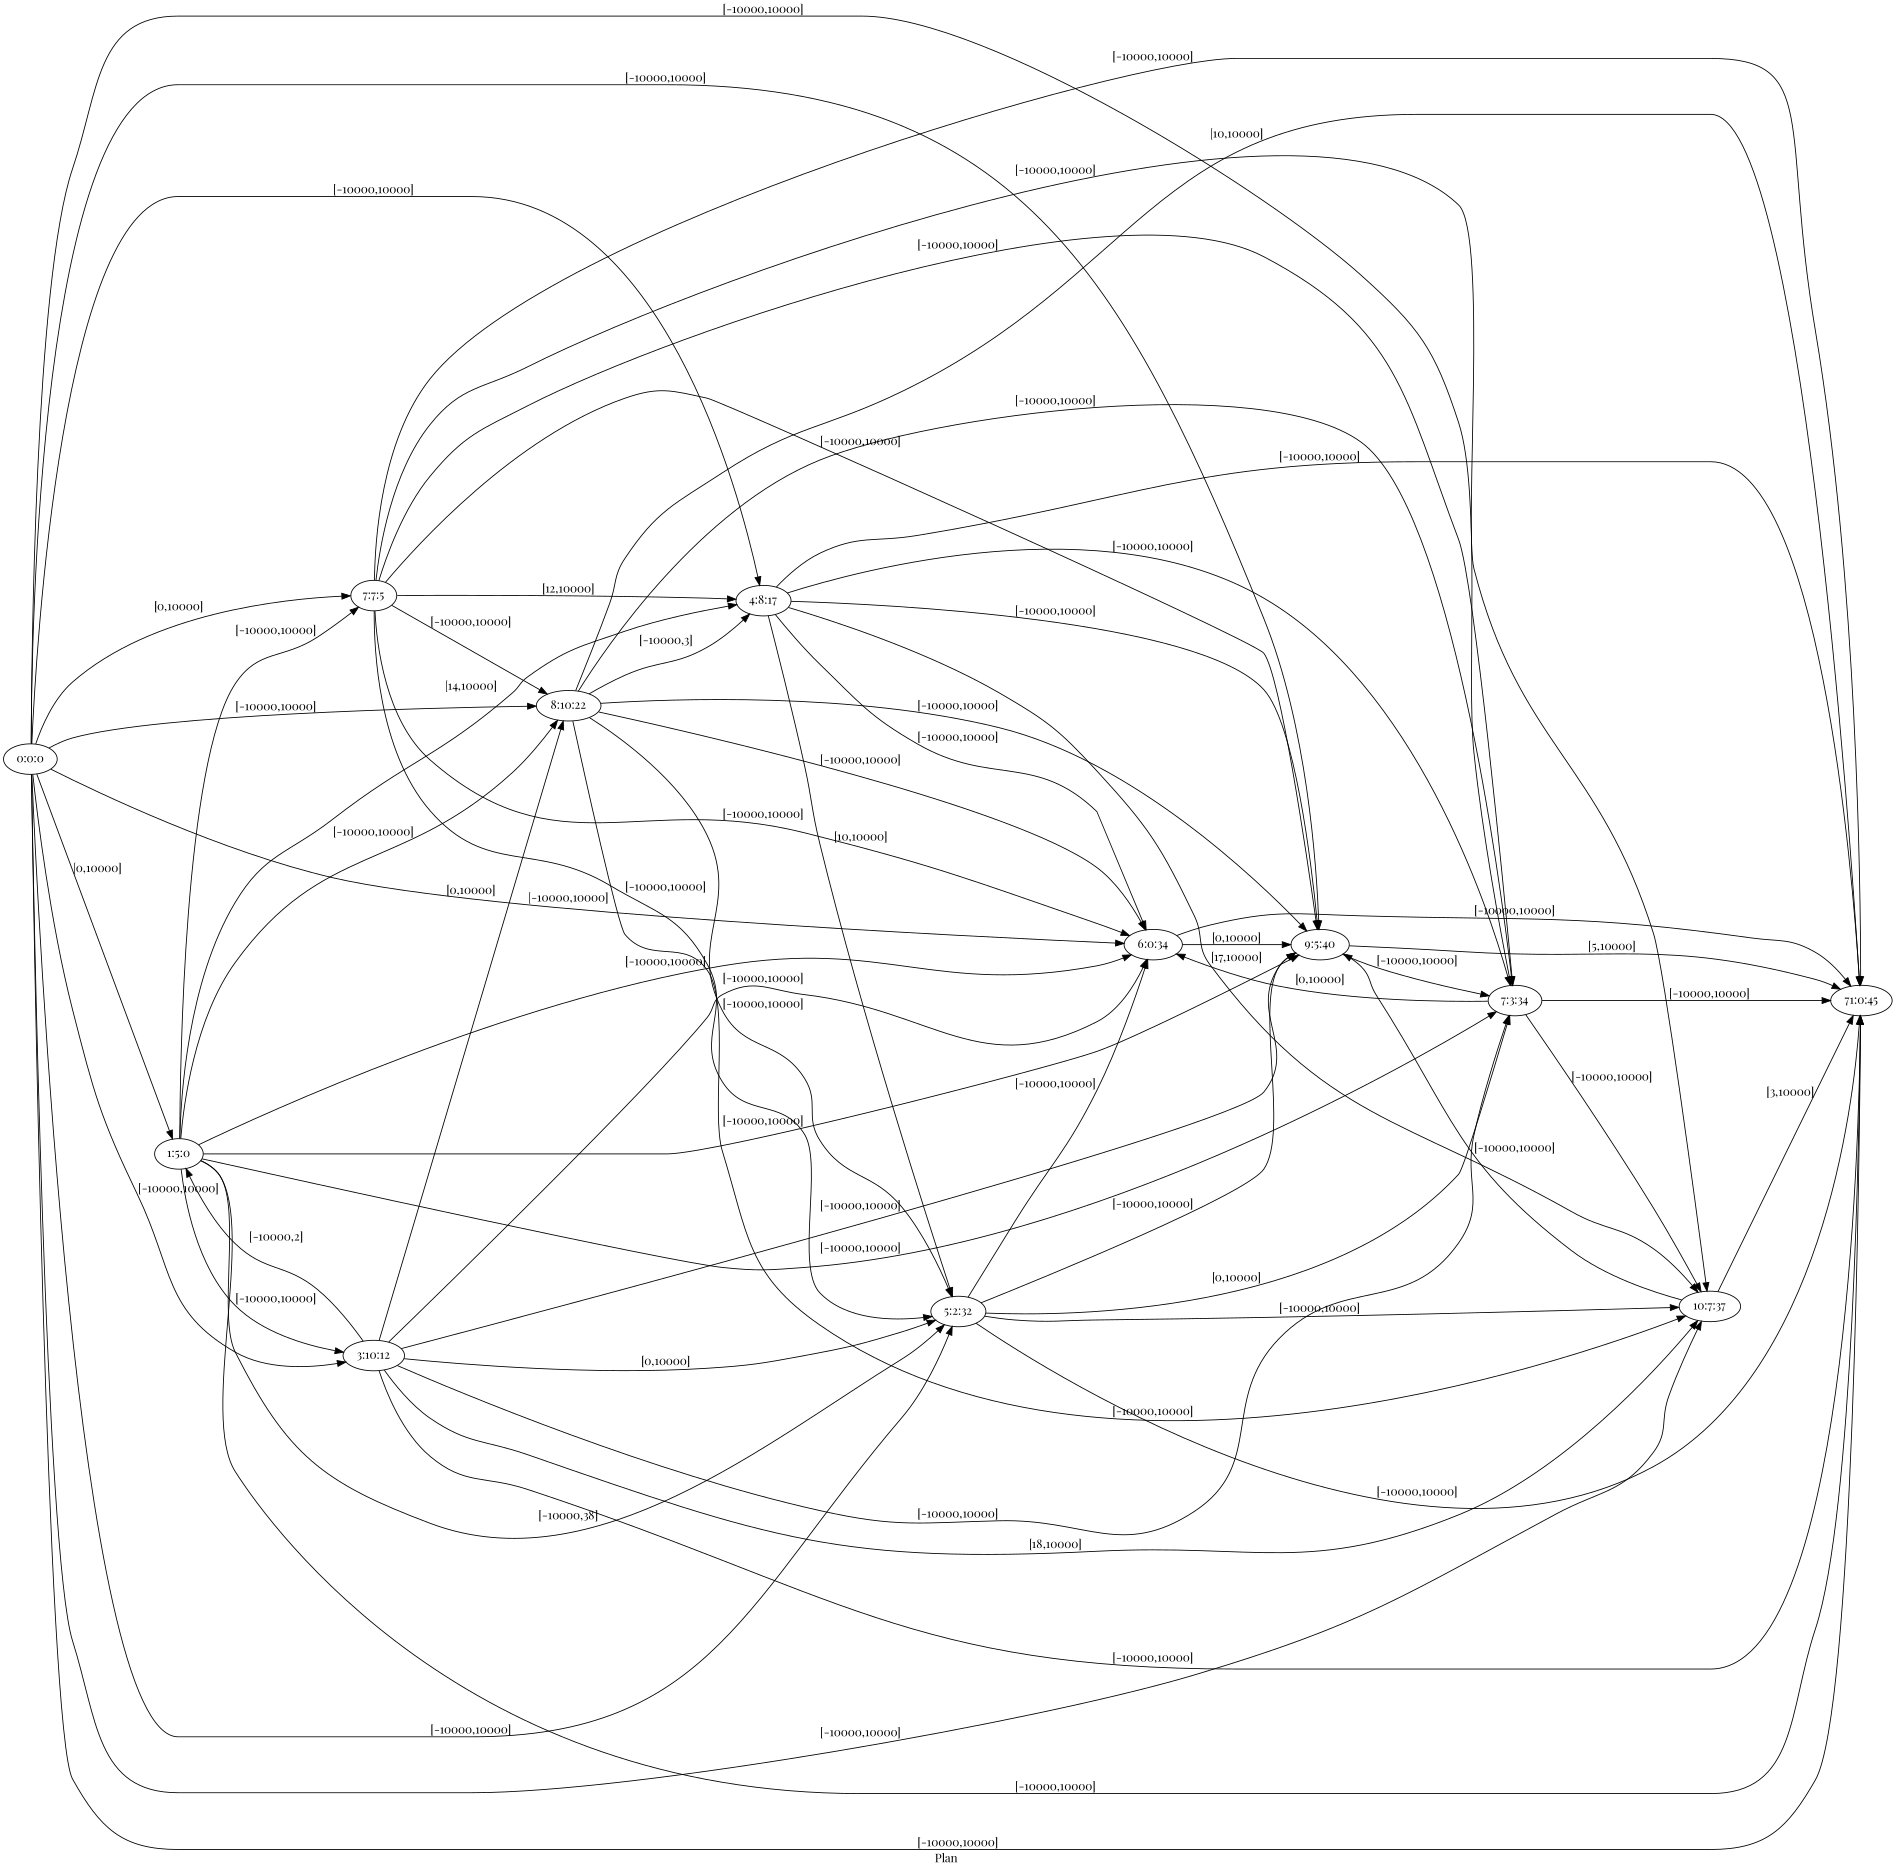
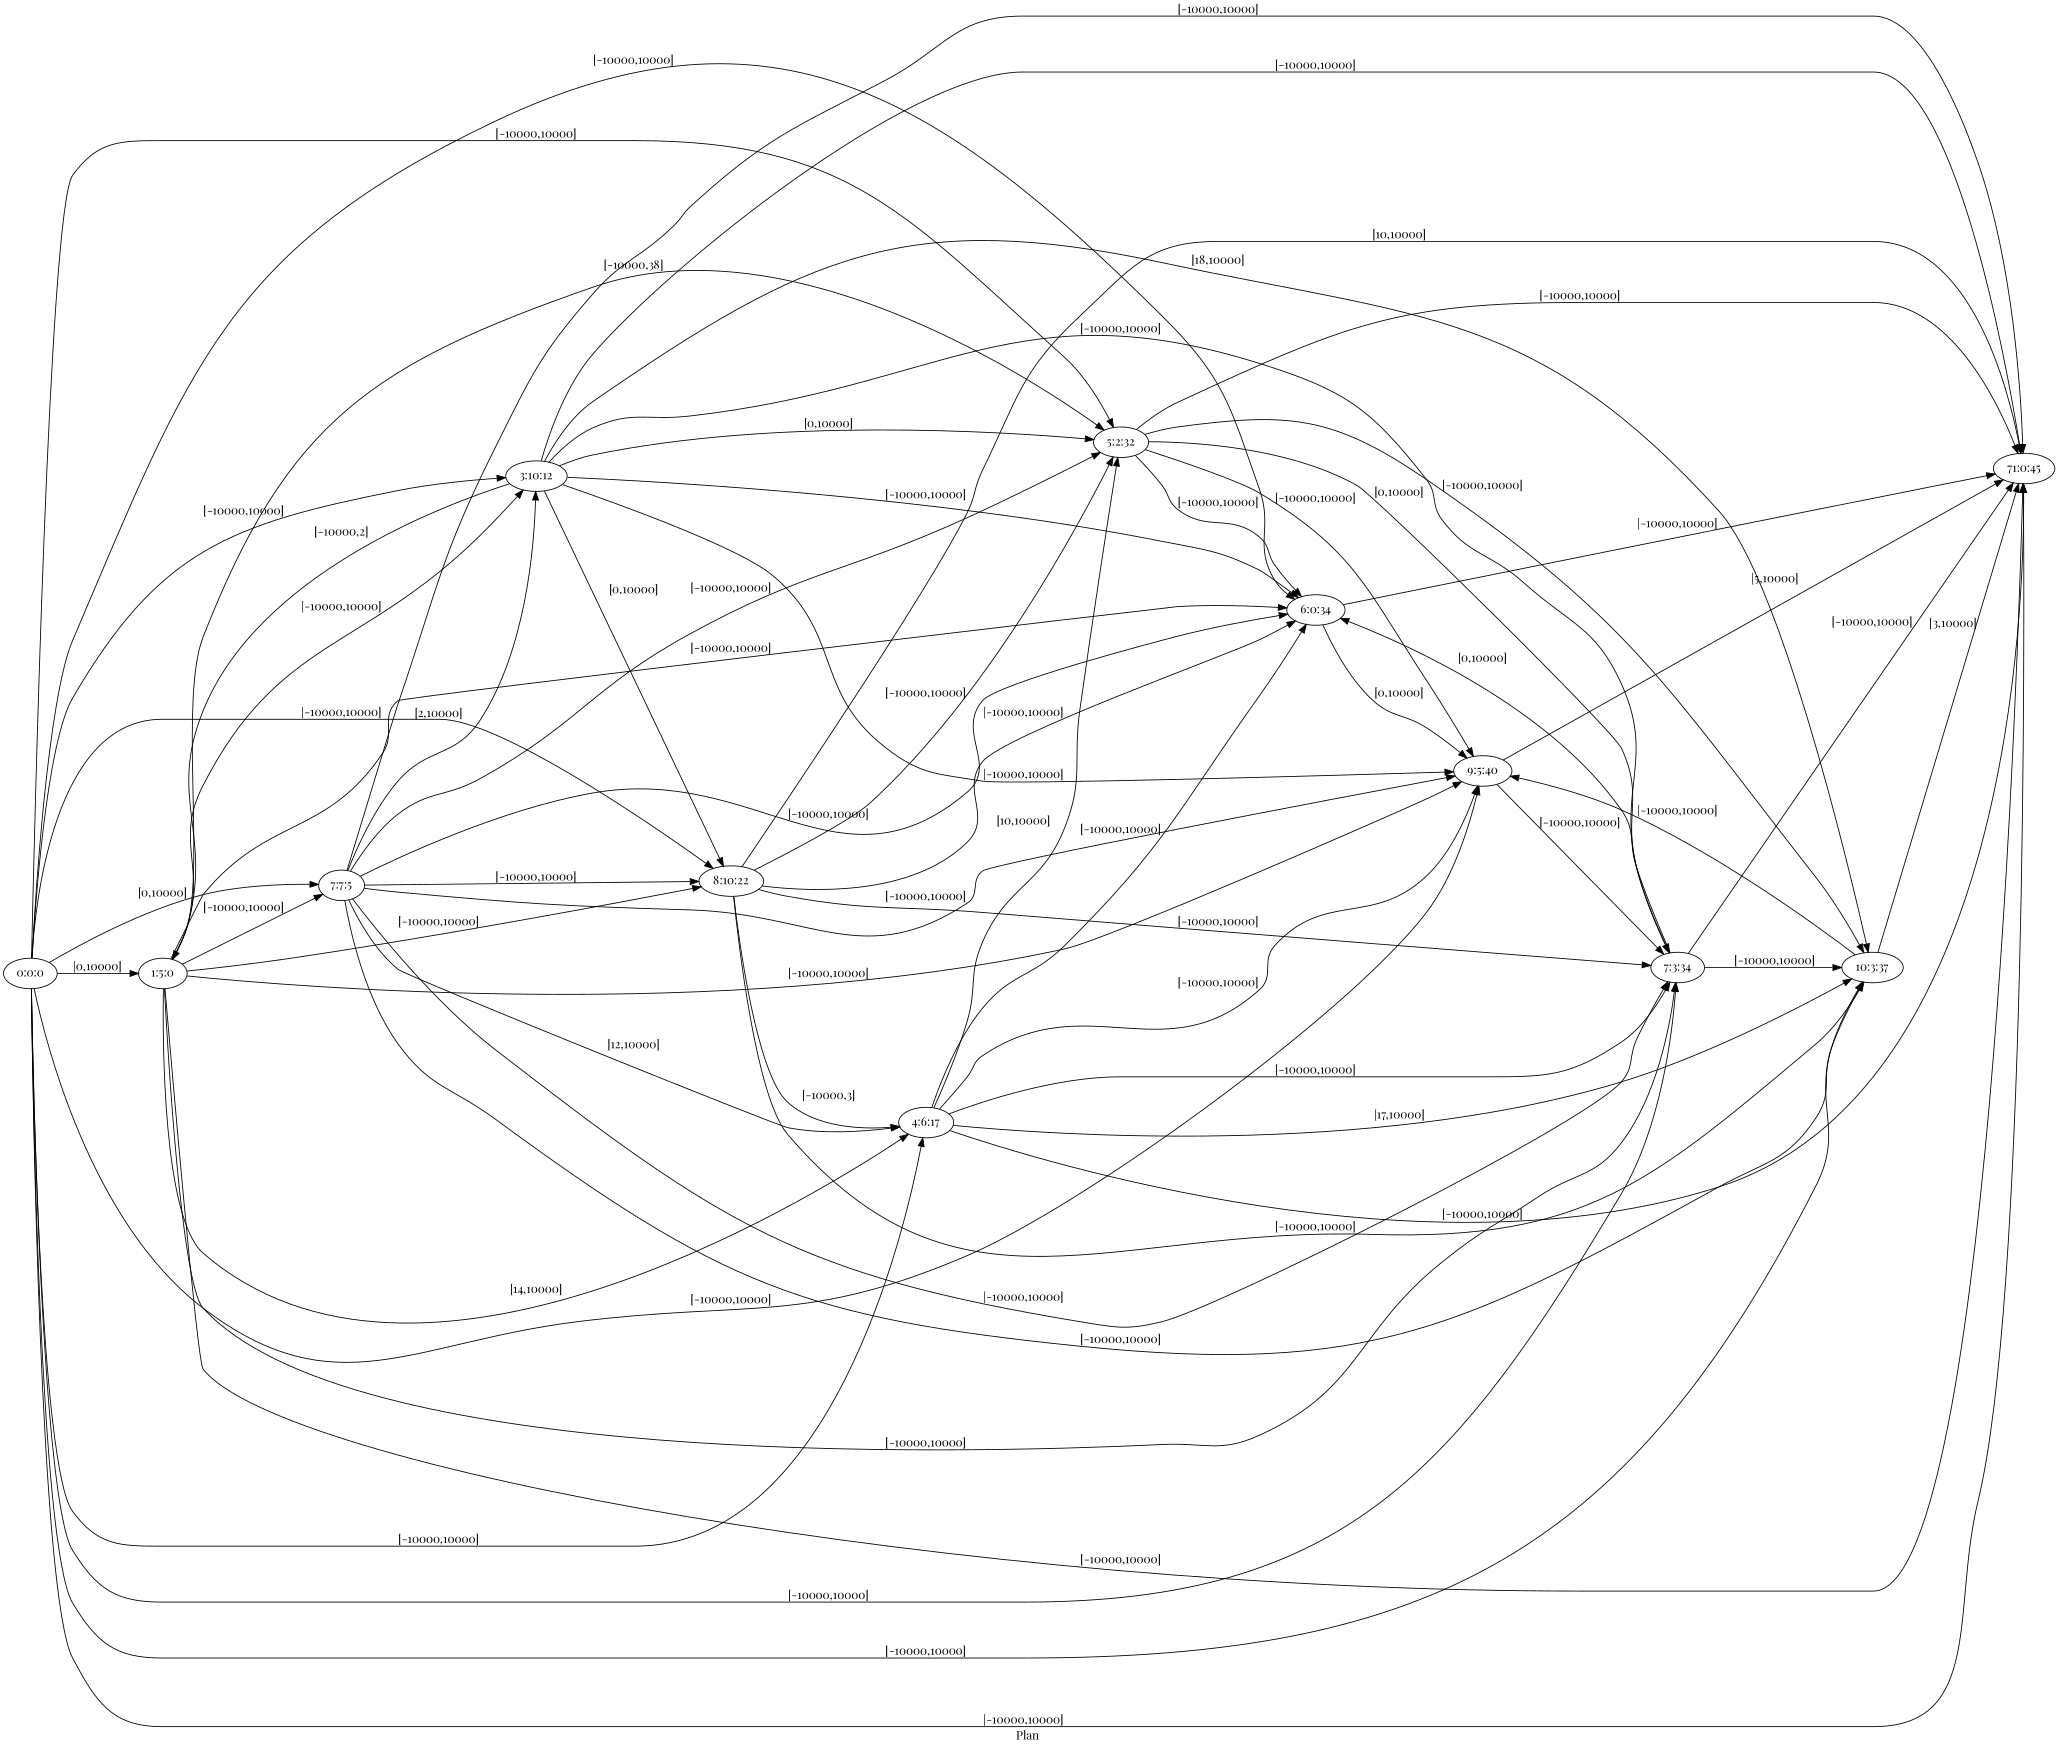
node "4:8:17": label "4:8:17" -> "4:6:17"
edge "7:7:5" -> "3:10:12": added, label "[2,10000]"
edge "8:10:22" -> "9:5:40": removed, label "[-10000,10000]"
node "10:7:37": label "10:7:37" -> "10:3:37"
